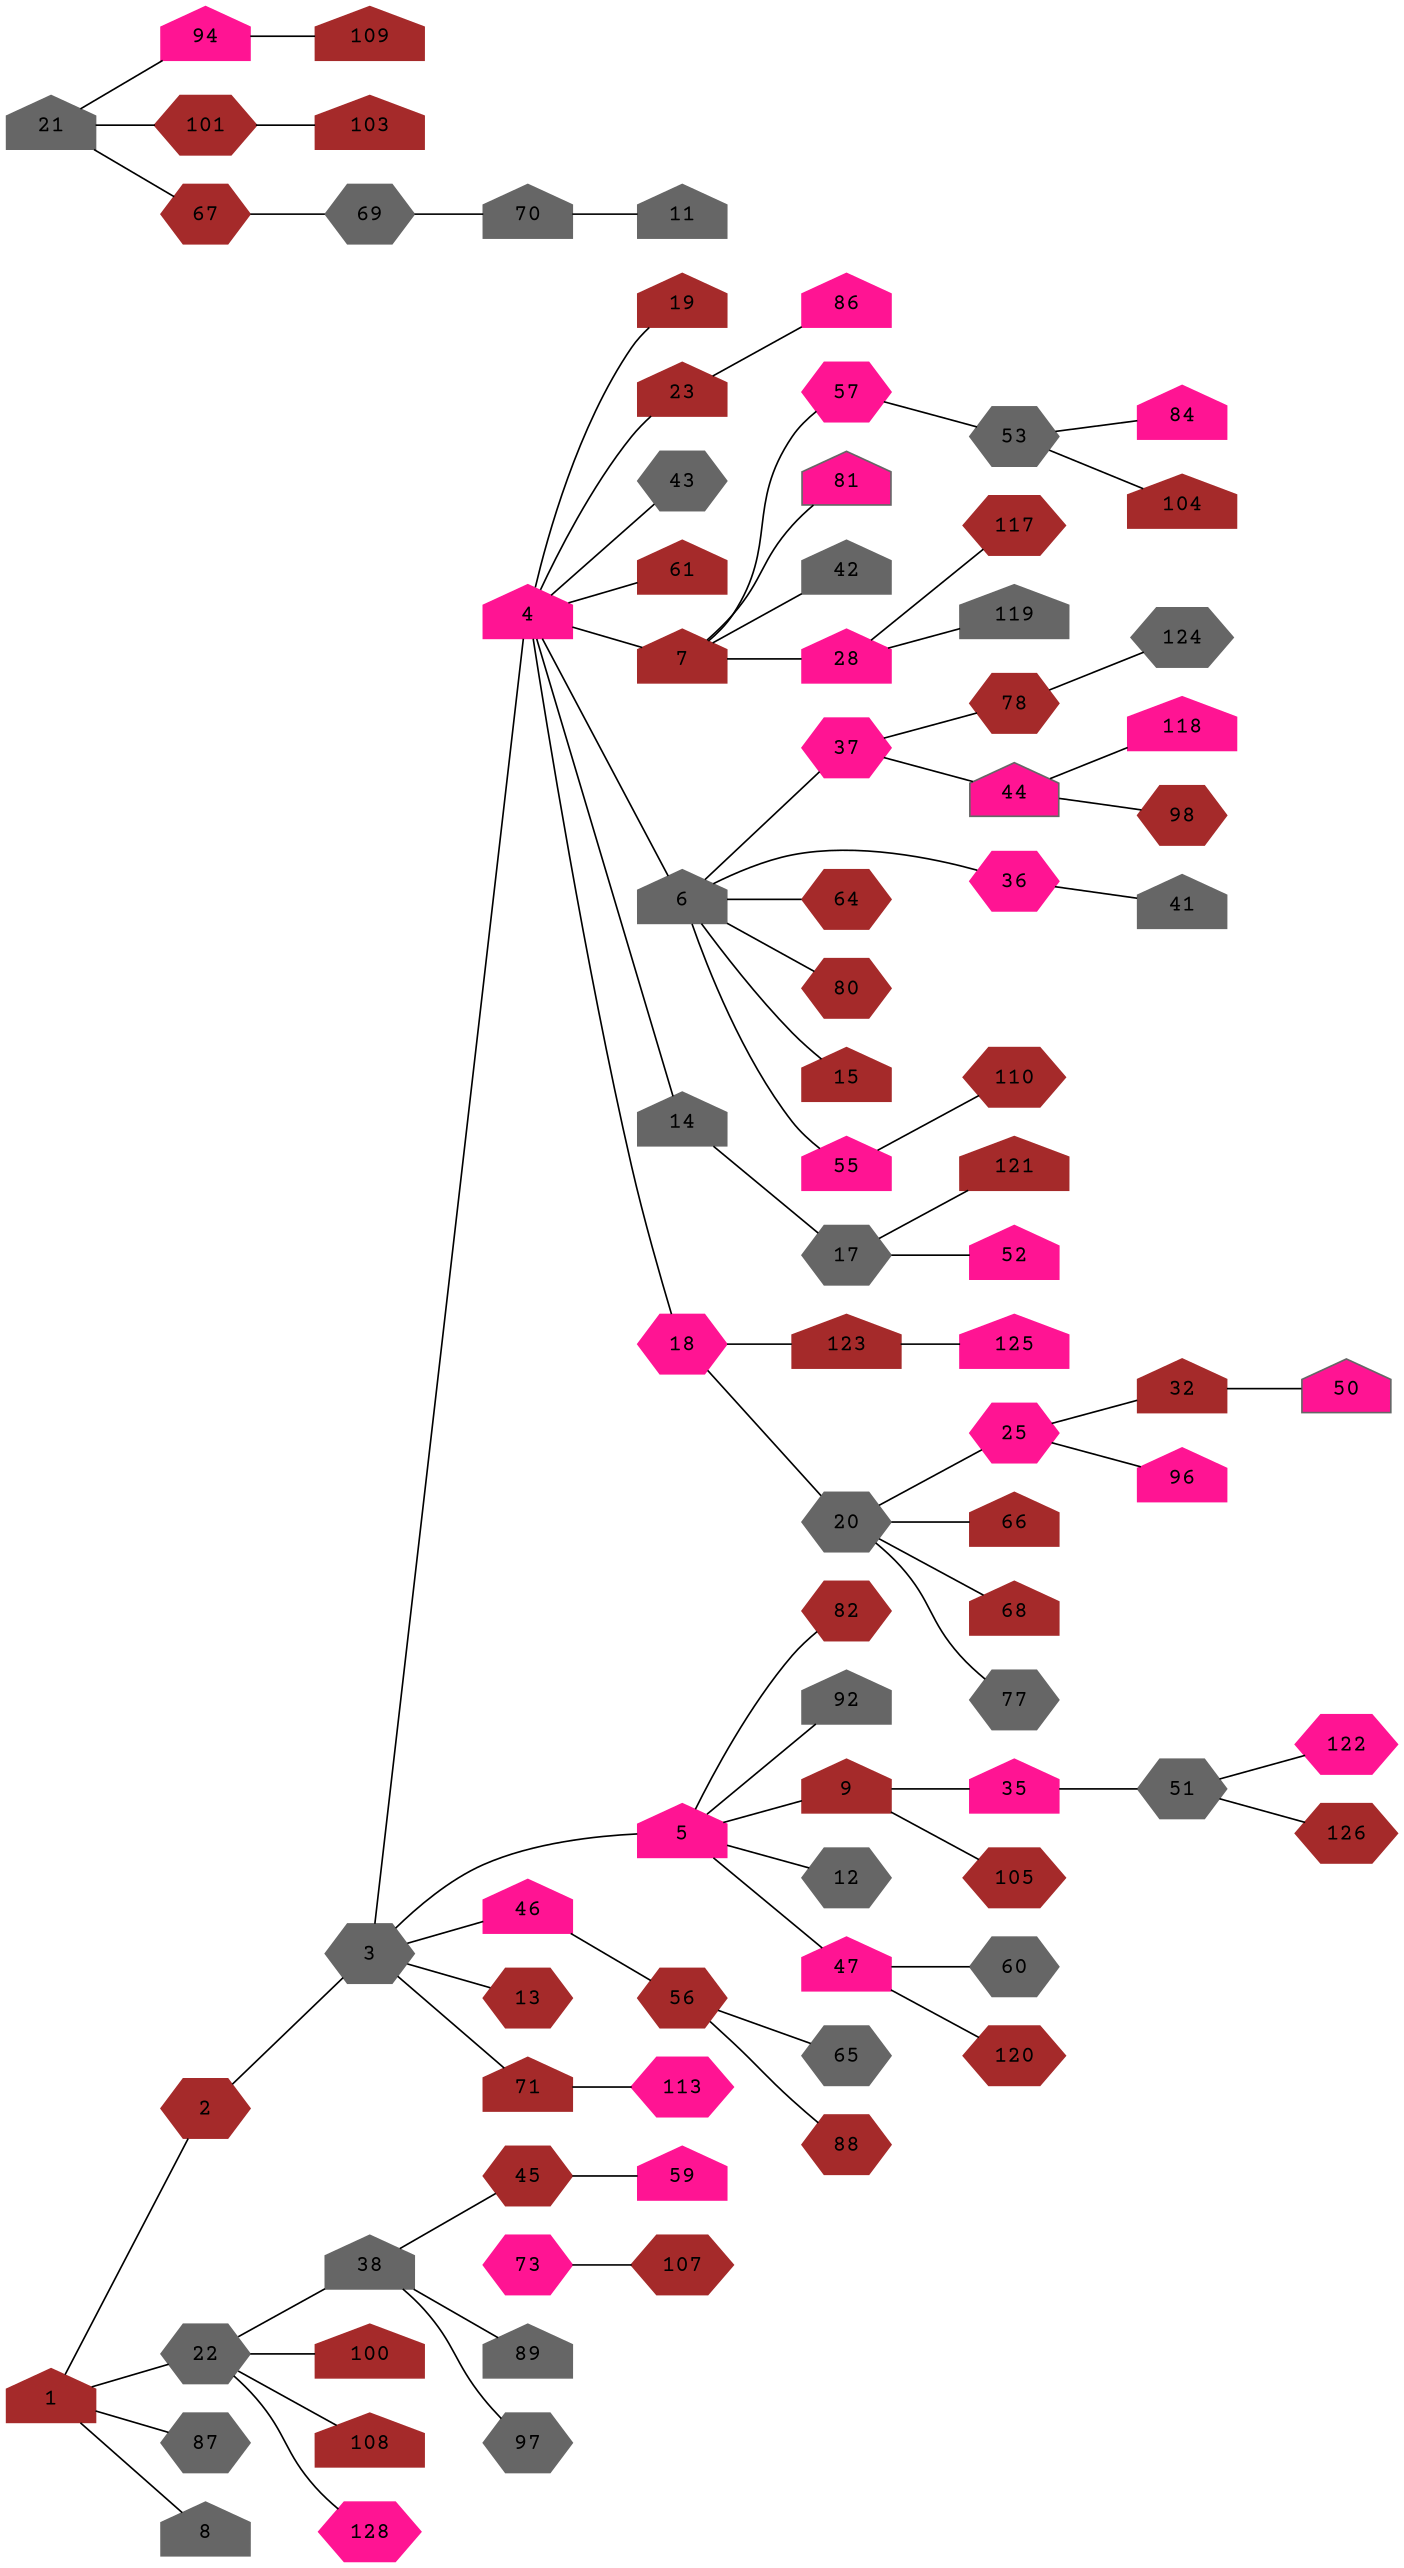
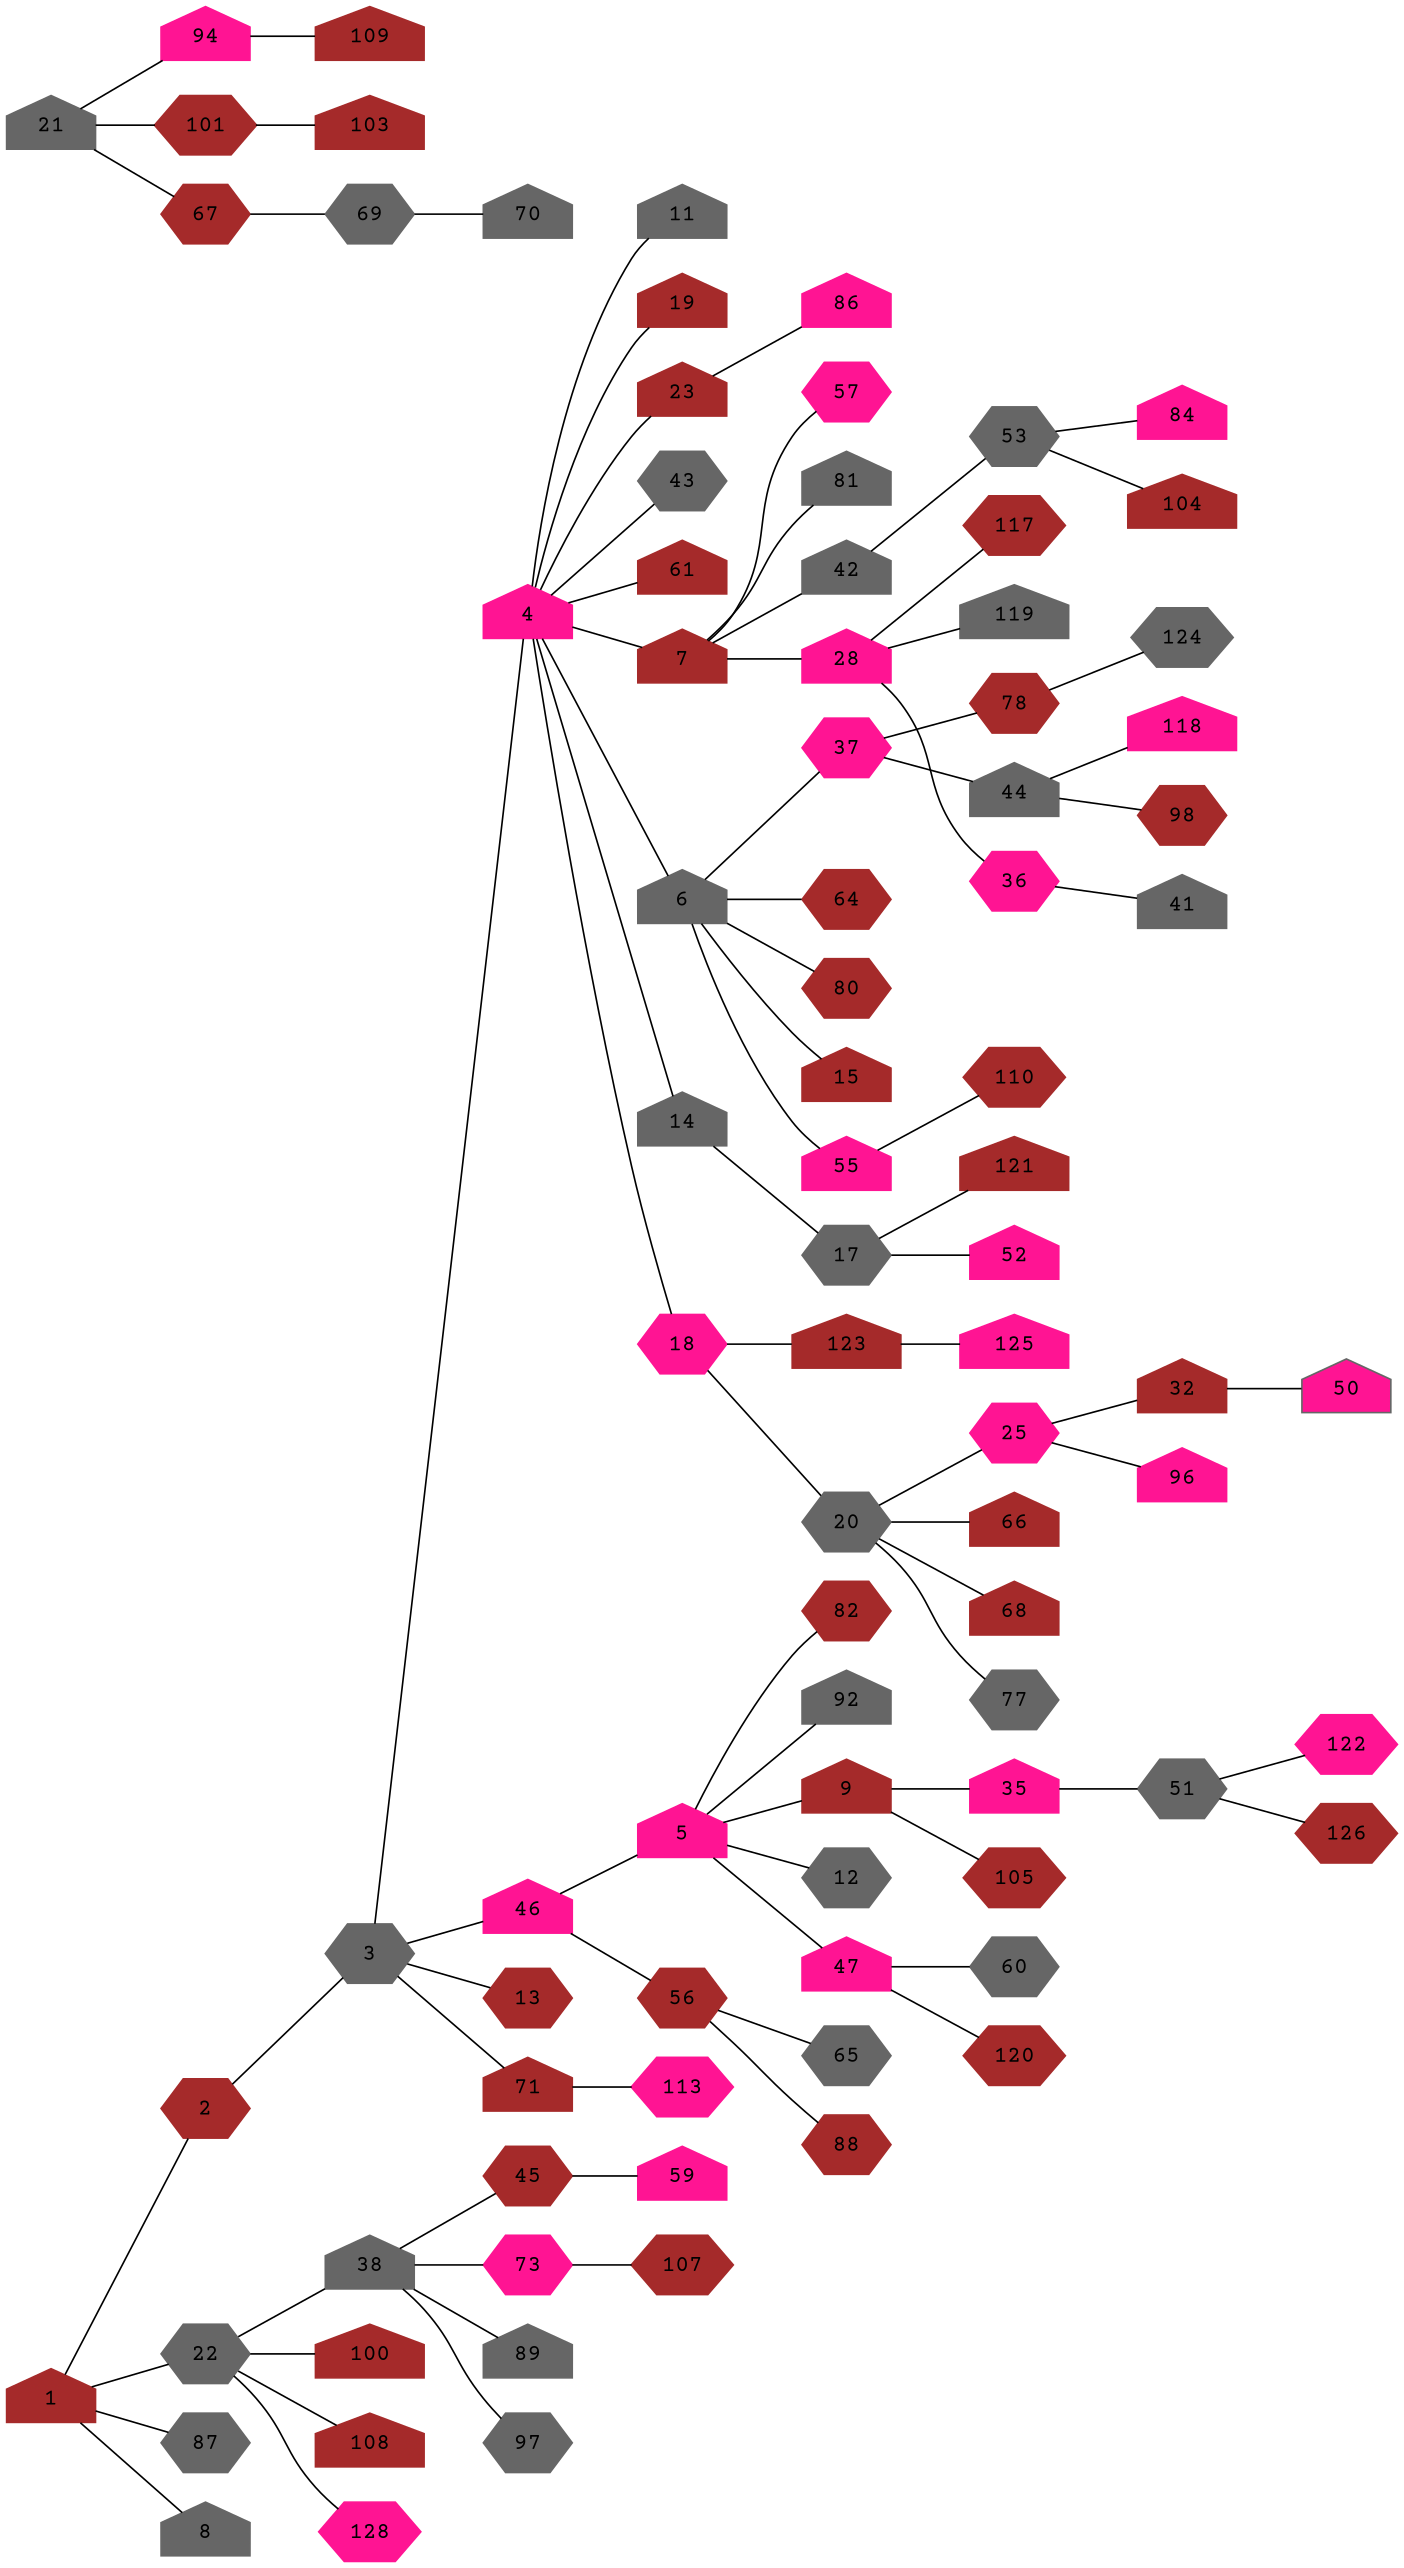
edge "70" -- "11": now "4" -- "11"
edge "57" -- "53": now "42" -- "53"
node "81": fillcolor deeppink -> gray40
node "44": fillcolor deeppink -> gray40
edge "36" -- "6": now "36" -- "28"
edge "5" -- "3": now "5" -- "46"
edge "38" -- "73": added
